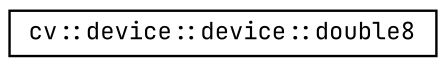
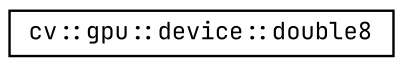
node "cv::device::device::double8": label "cv::device::device::double8" -> "cv::gpu::device::double8"
